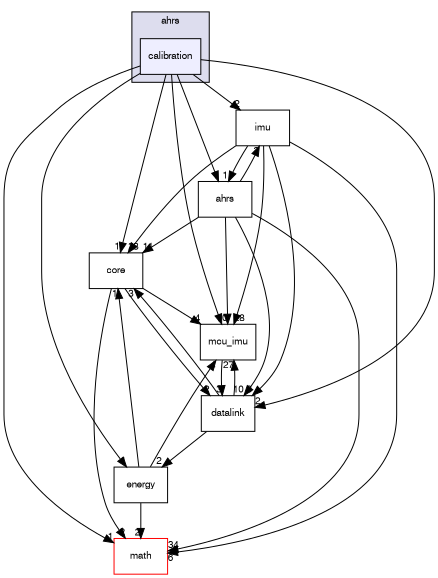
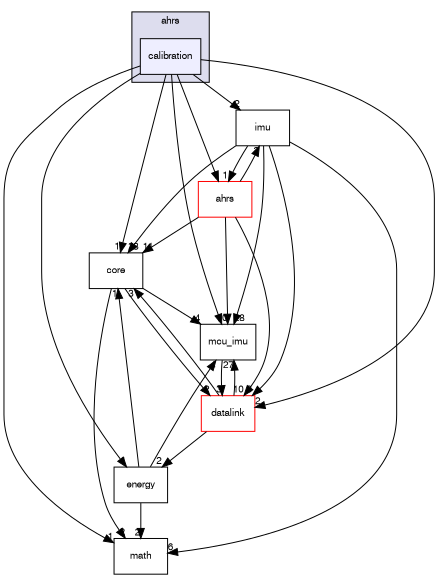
node "ahrs": color black -> red
edge "ahrs" -> "math": removed
node "datalink": color black -> red
node "math": color red -> black
